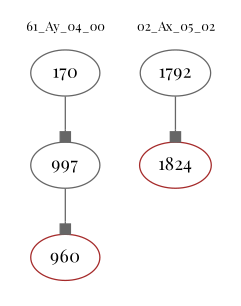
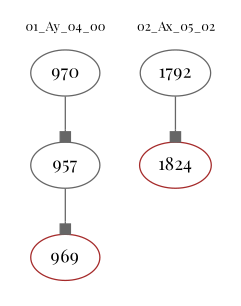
cluster "61_Ay_04_00": label "61_Ay_04_00" -> "01_Ay_04_00"
node "170": label "170" -> "970"
node "997": label "997" -> "957"
node "960": label "960" -> "969"
